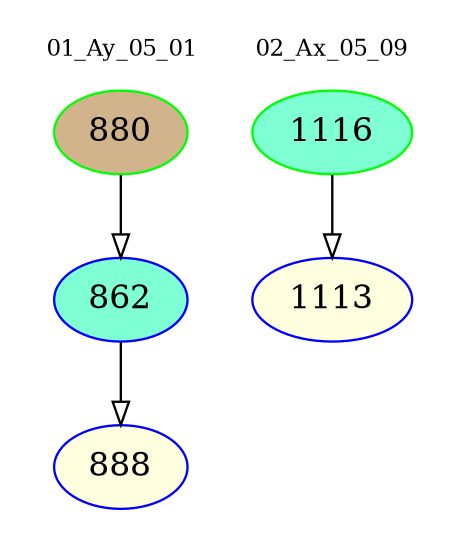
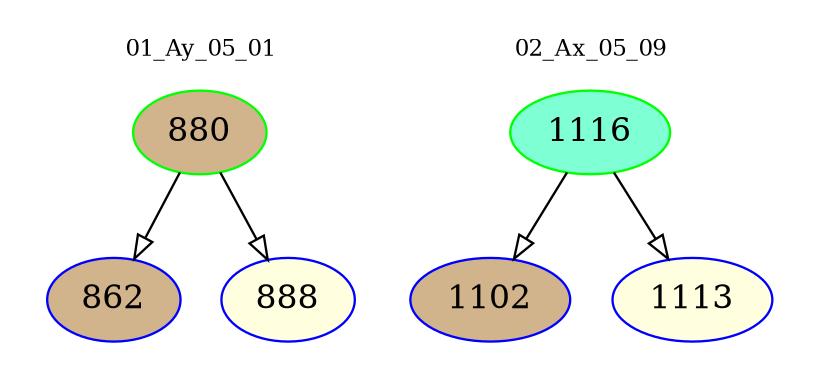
node "862": fillcolor aquamarine -> tan
node "1102": added
edge "862" -> "888": now "880" -> "888"
